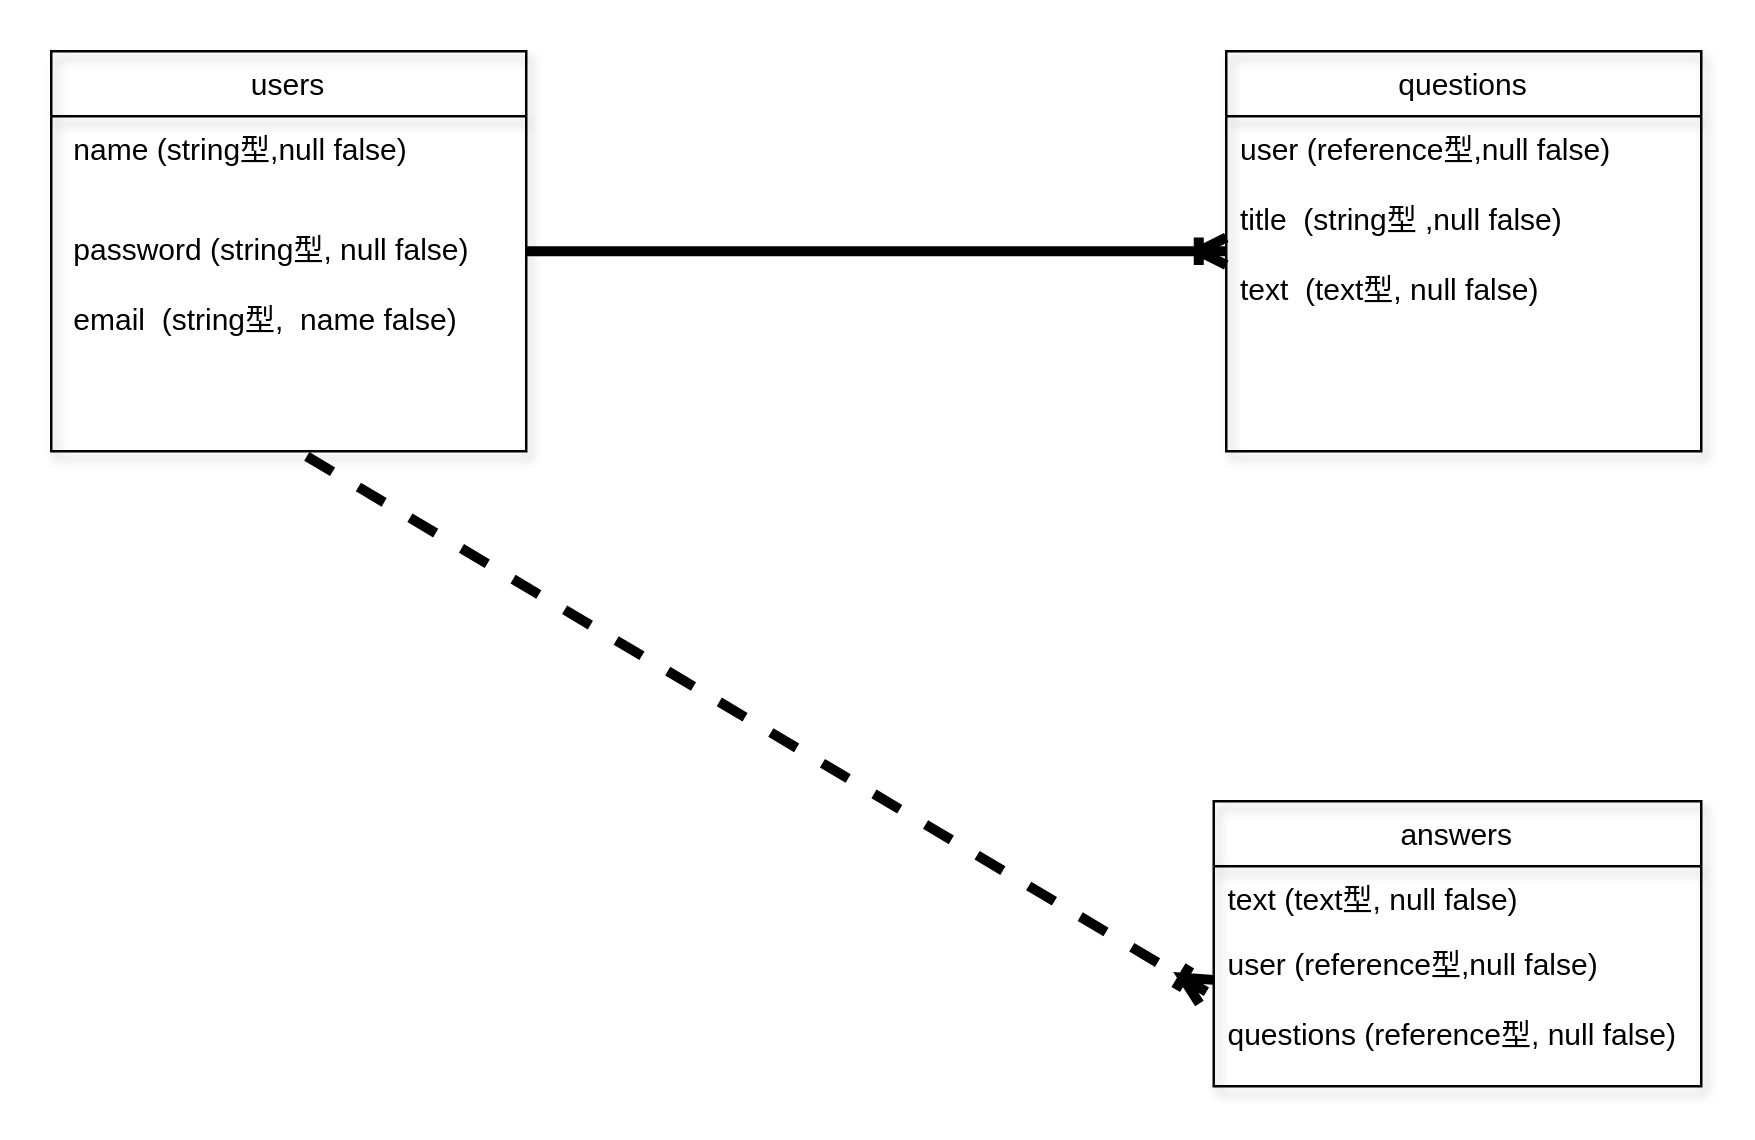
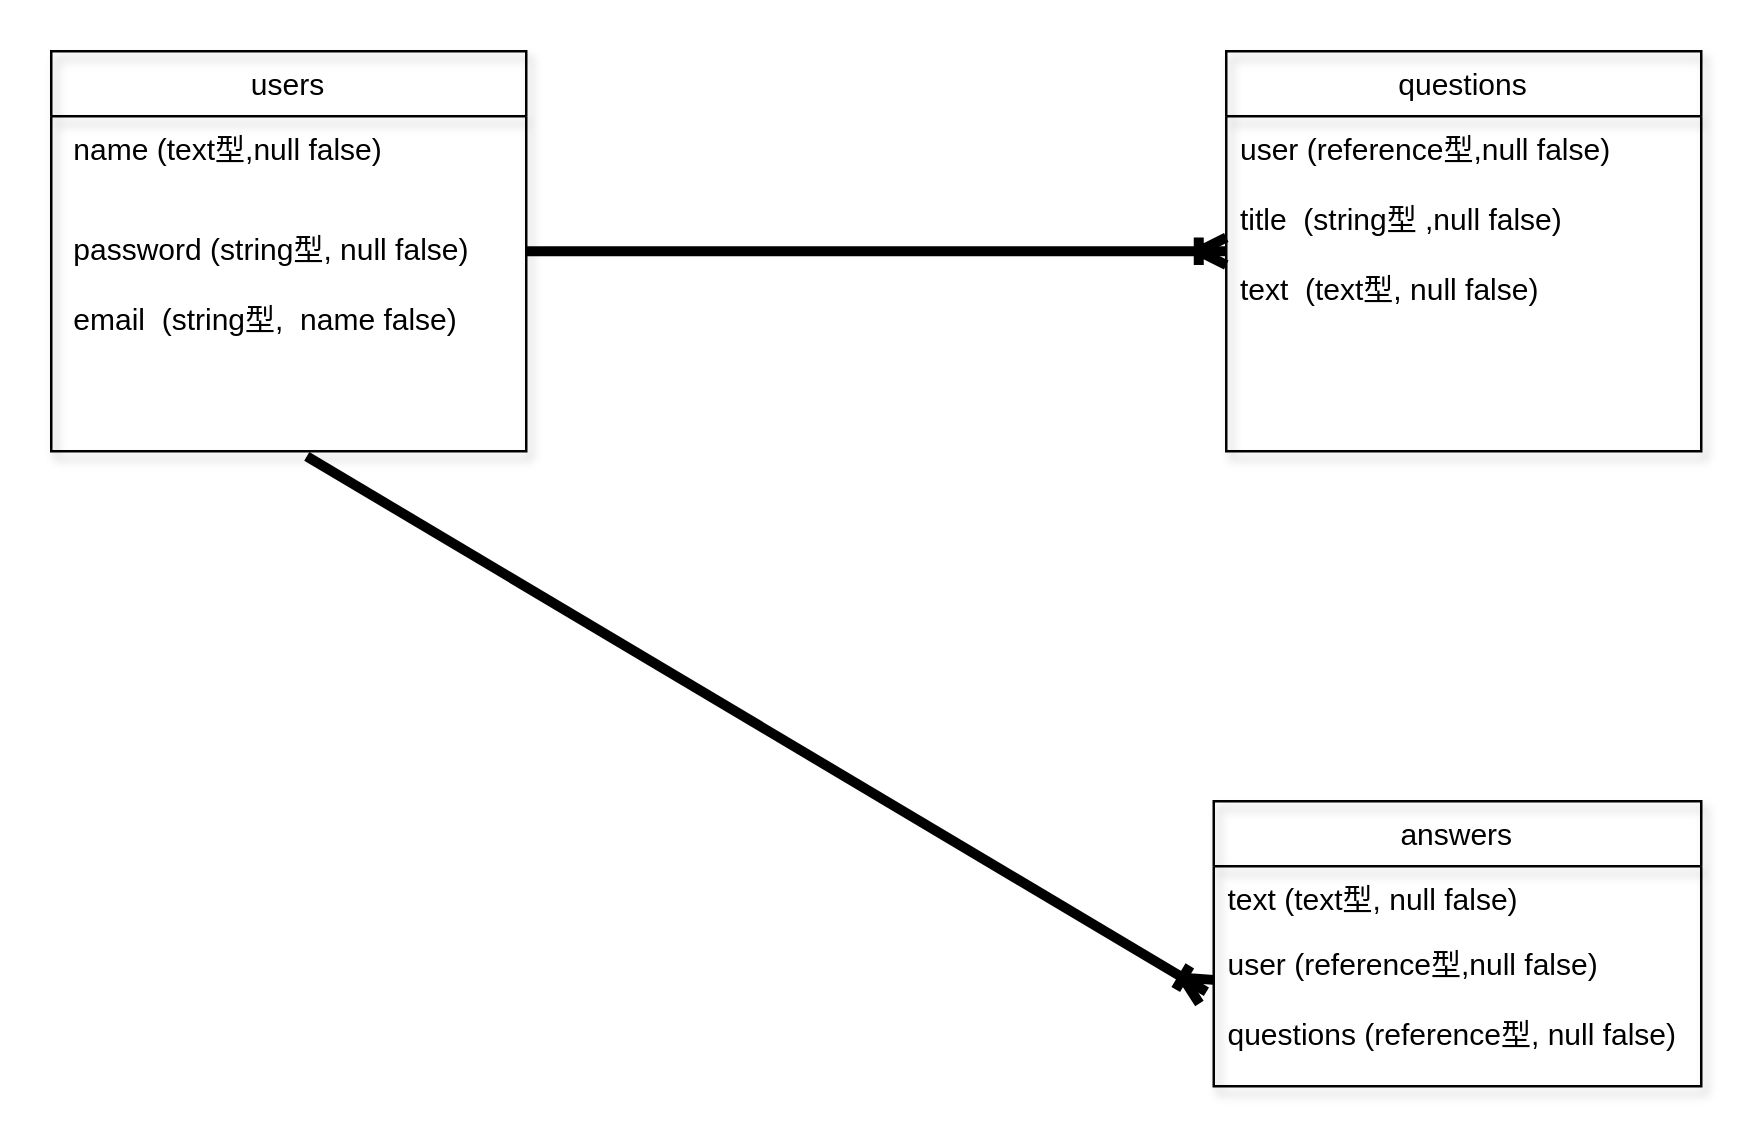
node "name (string型,null false)": label "name (string型,null false)" -> "name (text型,null false)"
edge "password (string型, null false) email (string型, name false)" -> "user (reference型,null false) questions (reference型, null false)": style dashed -> solid
